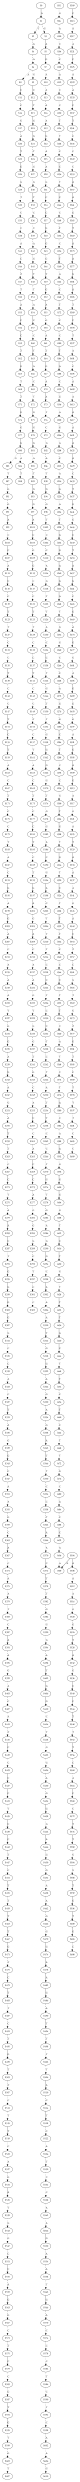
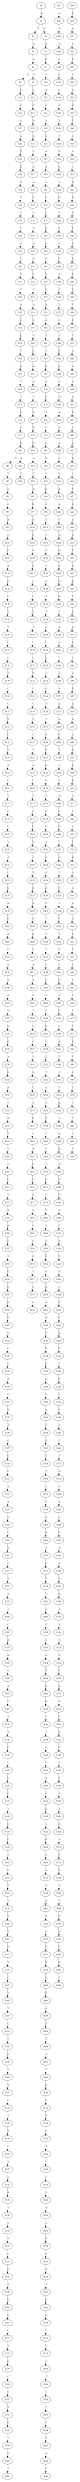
edge "S504" -> "S500": reversed
